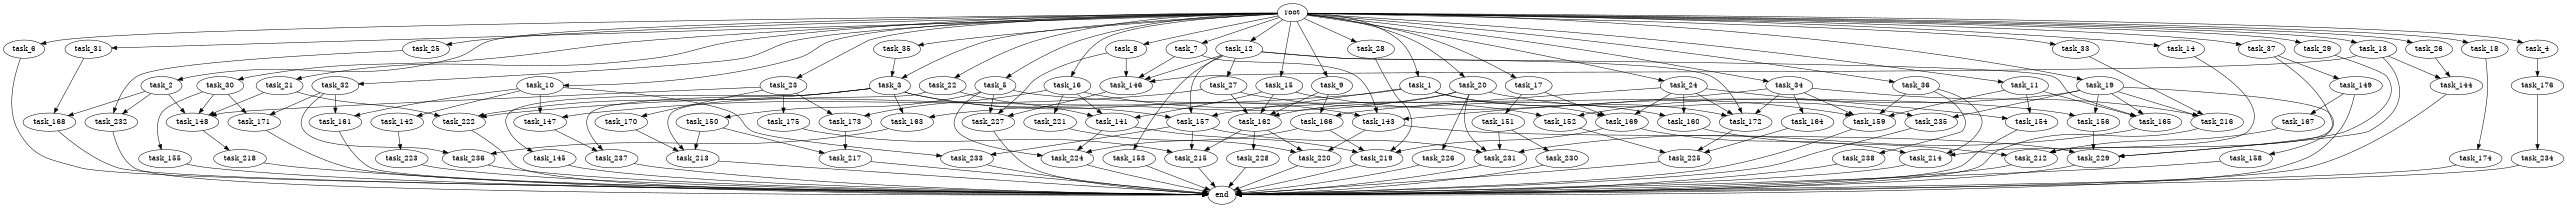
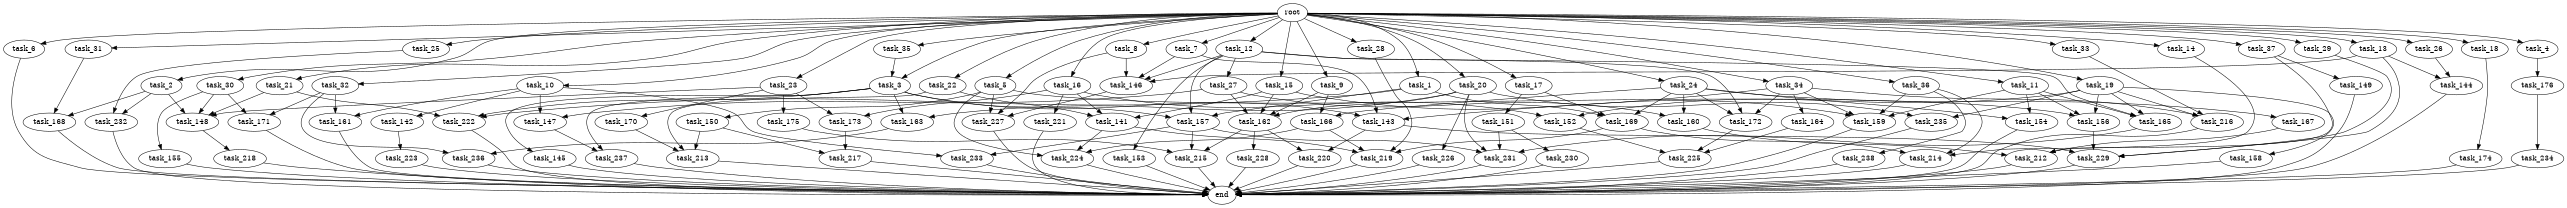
edge "task_149" -> "task_167": now "task_24" -> "task_167"
edge "task_1" -> "task_172": removed
edge "task_11" -> "task_156": added
edge "task_221" -> "task_220": now "task_221" -> "end"
